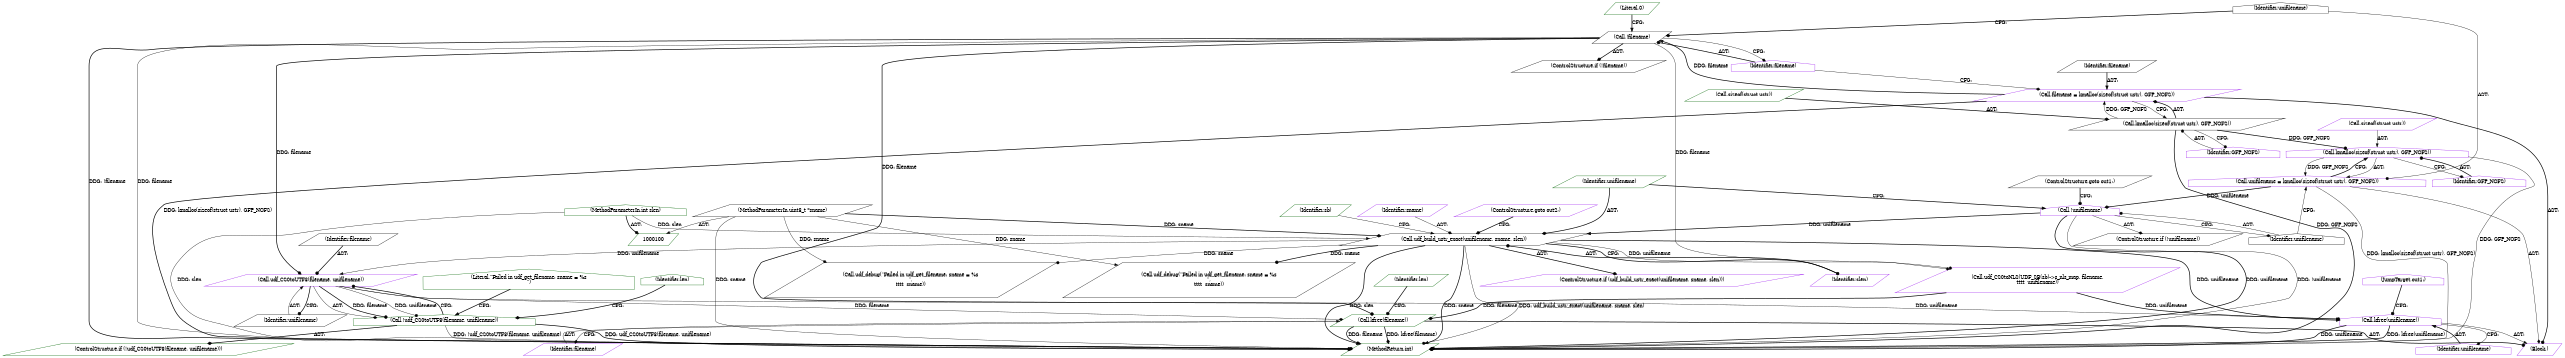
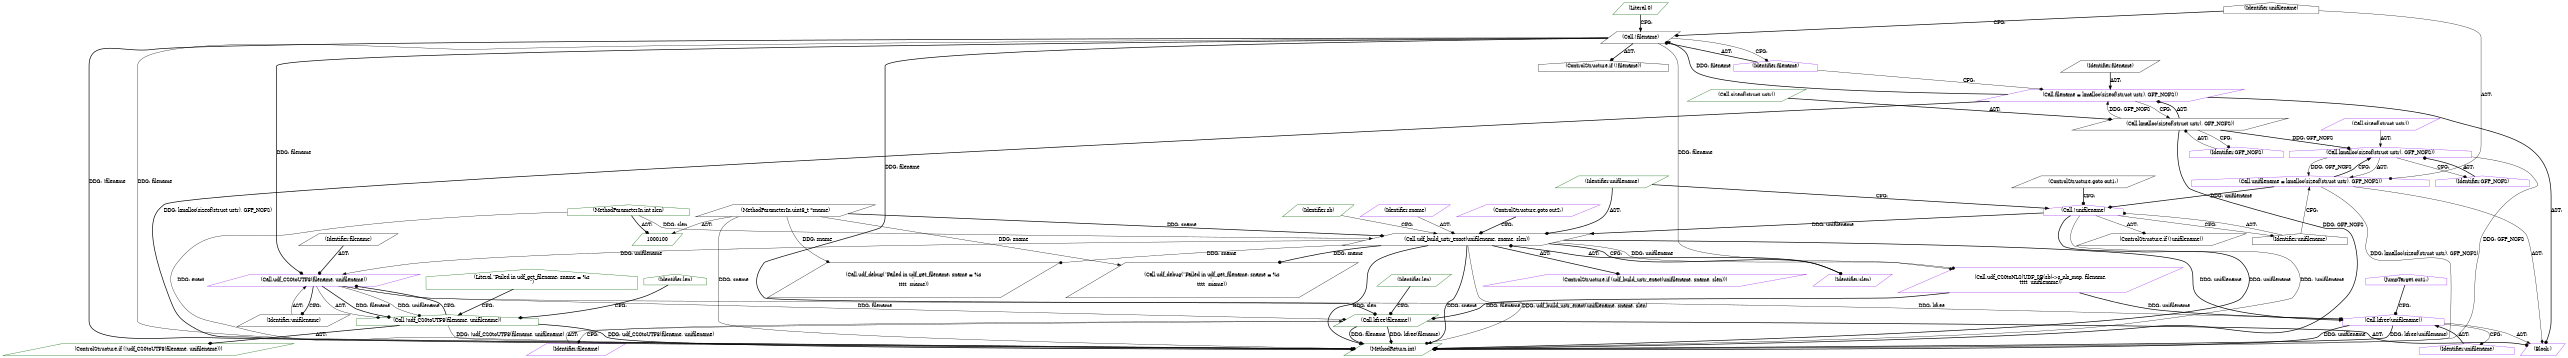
node "(ControlStructure,if (!filename))": shape parallelogram -> house
edge "(MethodParameterIn,int slen)" -> "(MethodReturn,int)": label "DDG: slen" -> "DDG: exact"
edge "(Call,udf_CS0toUTF8(filename, unifilename))" -> "(Call,kfree(unifilename))": label "DDG: unifilename" -> "DDG: kfree"
